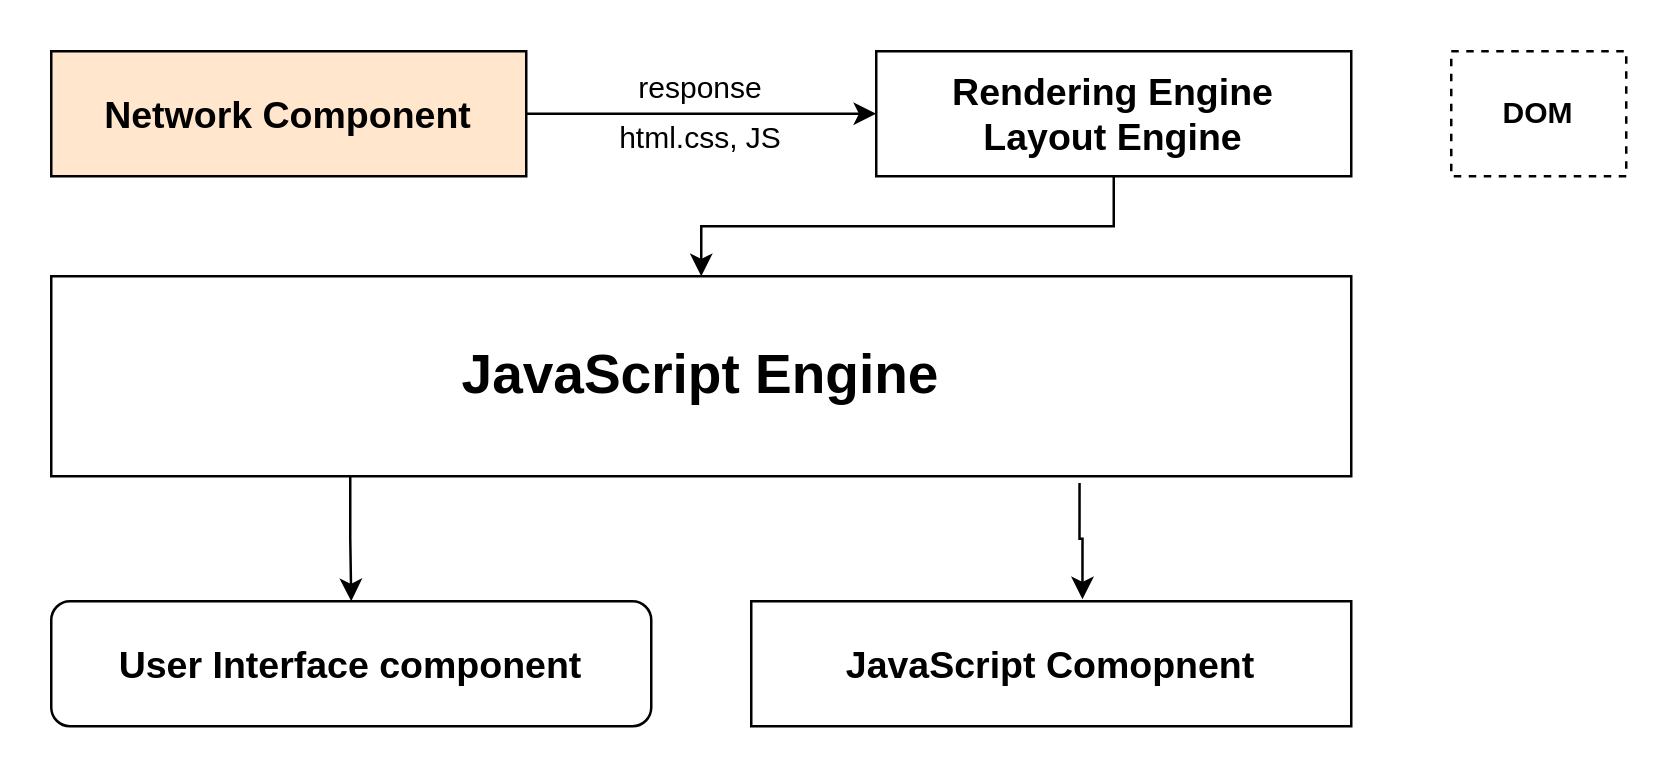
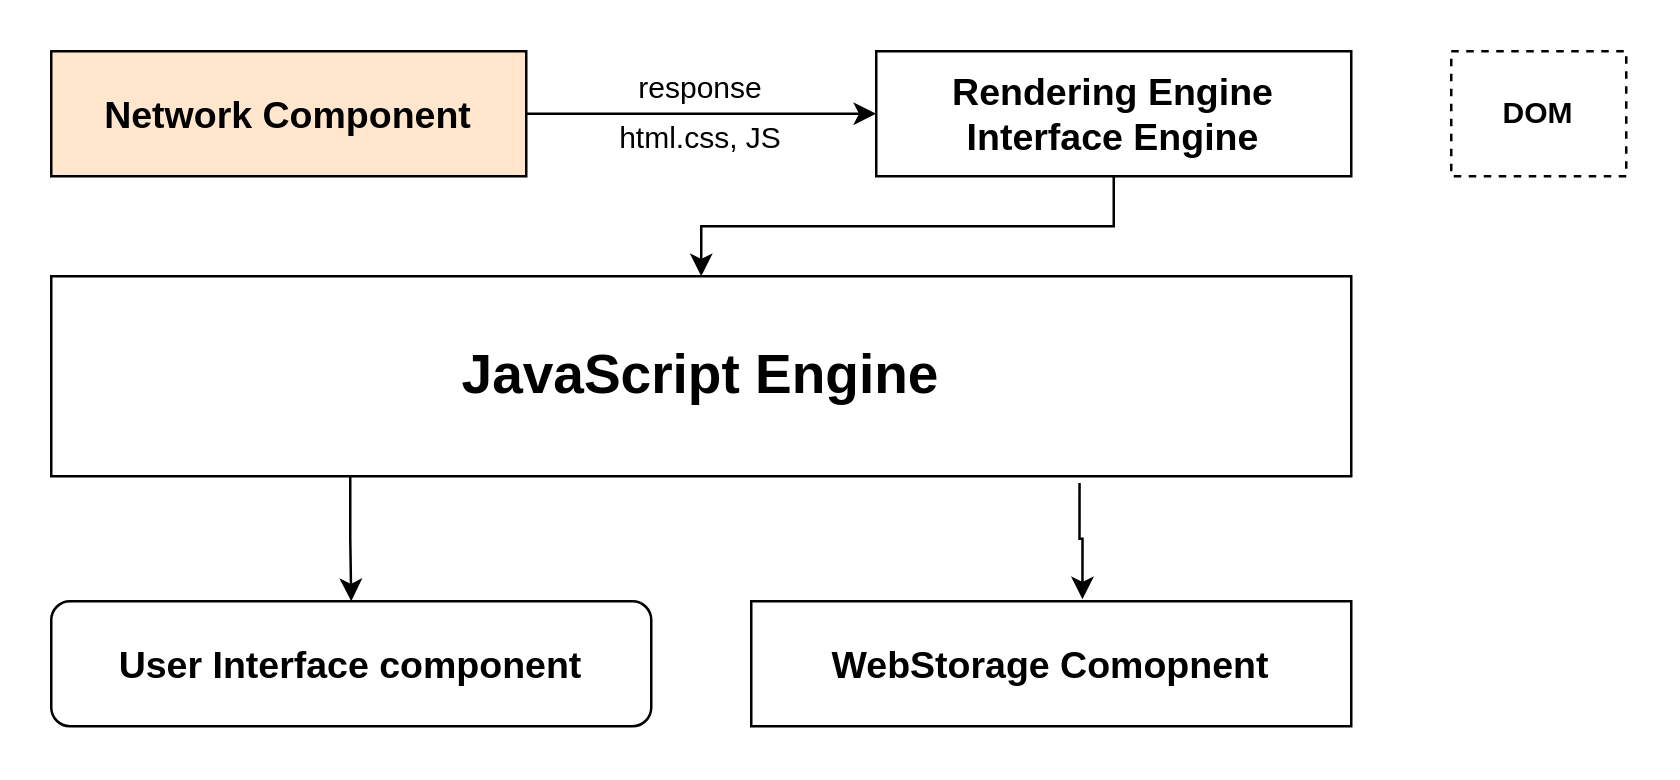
node "Rendering Engine Layout Engine": label "Rendering Engine Layout Engine" -> "Rendering Engine Interface Engine"
node "JavaScript Comopnent": label "JavaScript Comopnent" -> "WebStorage Comopnent"
